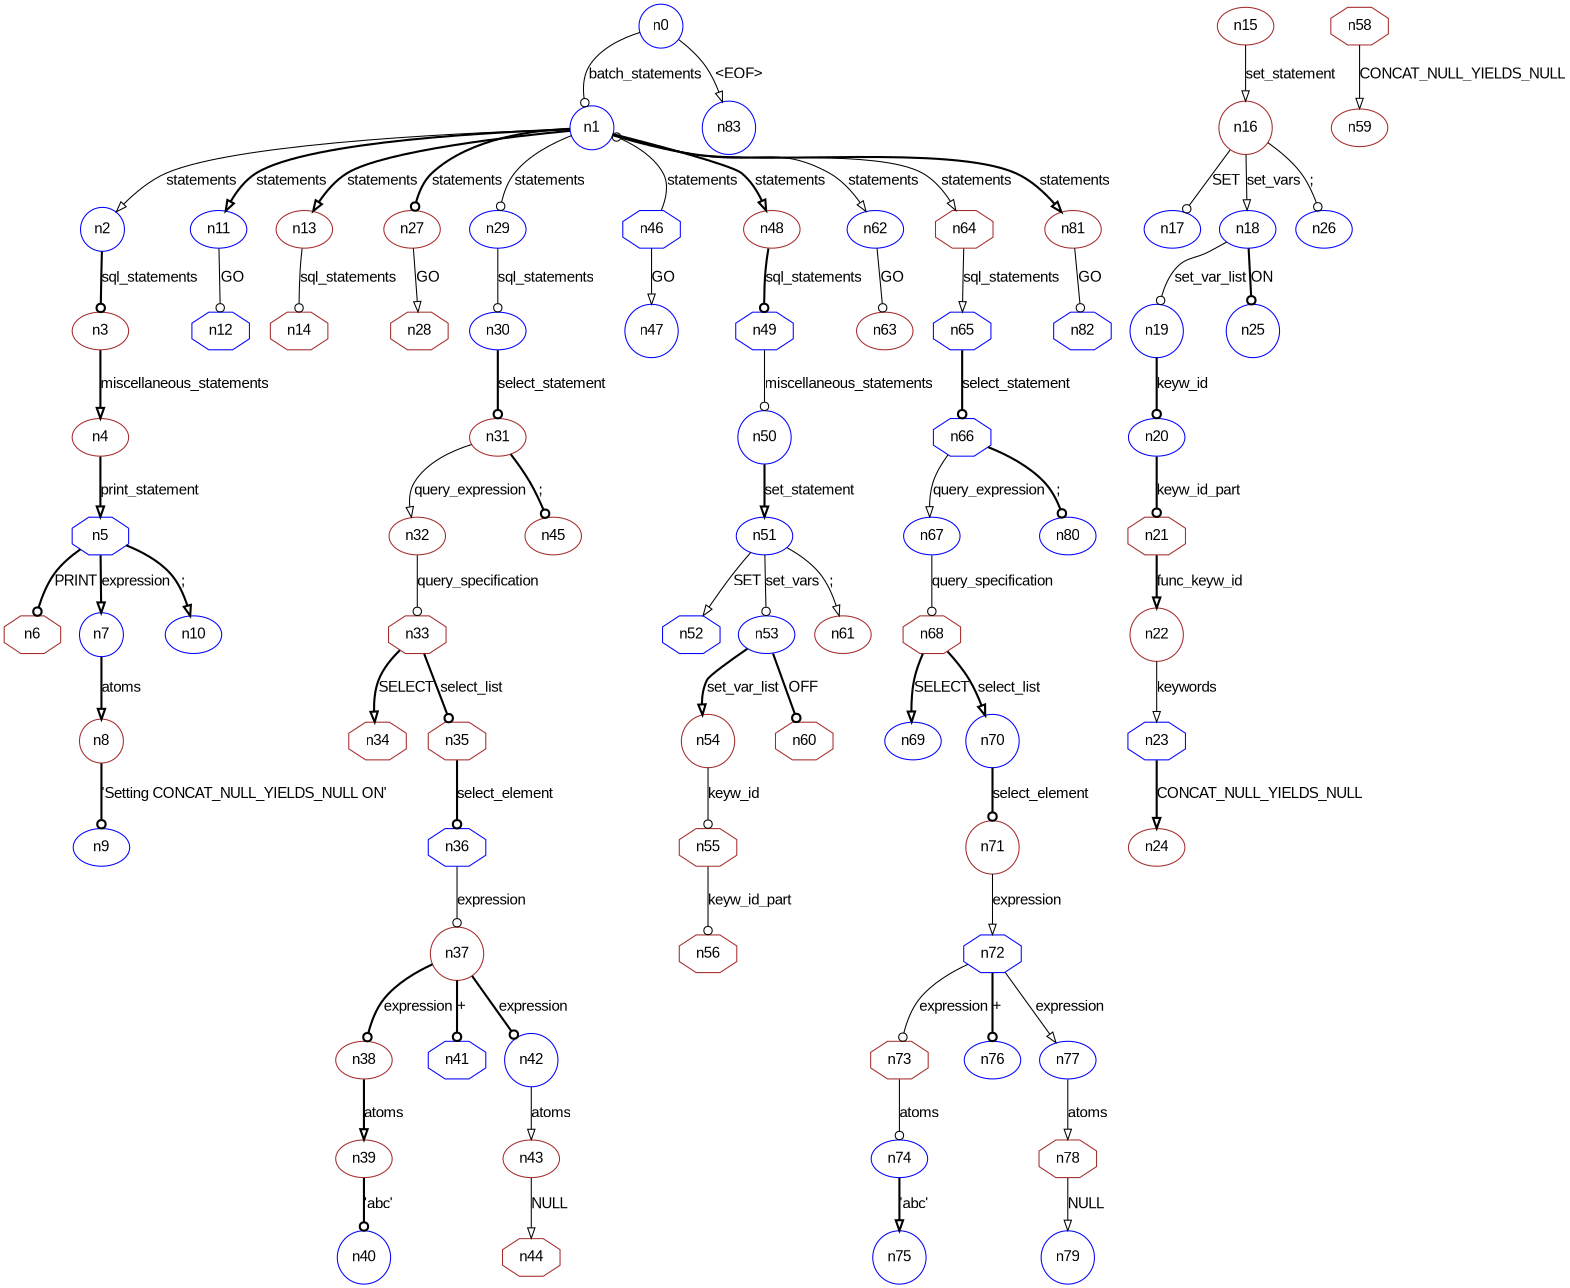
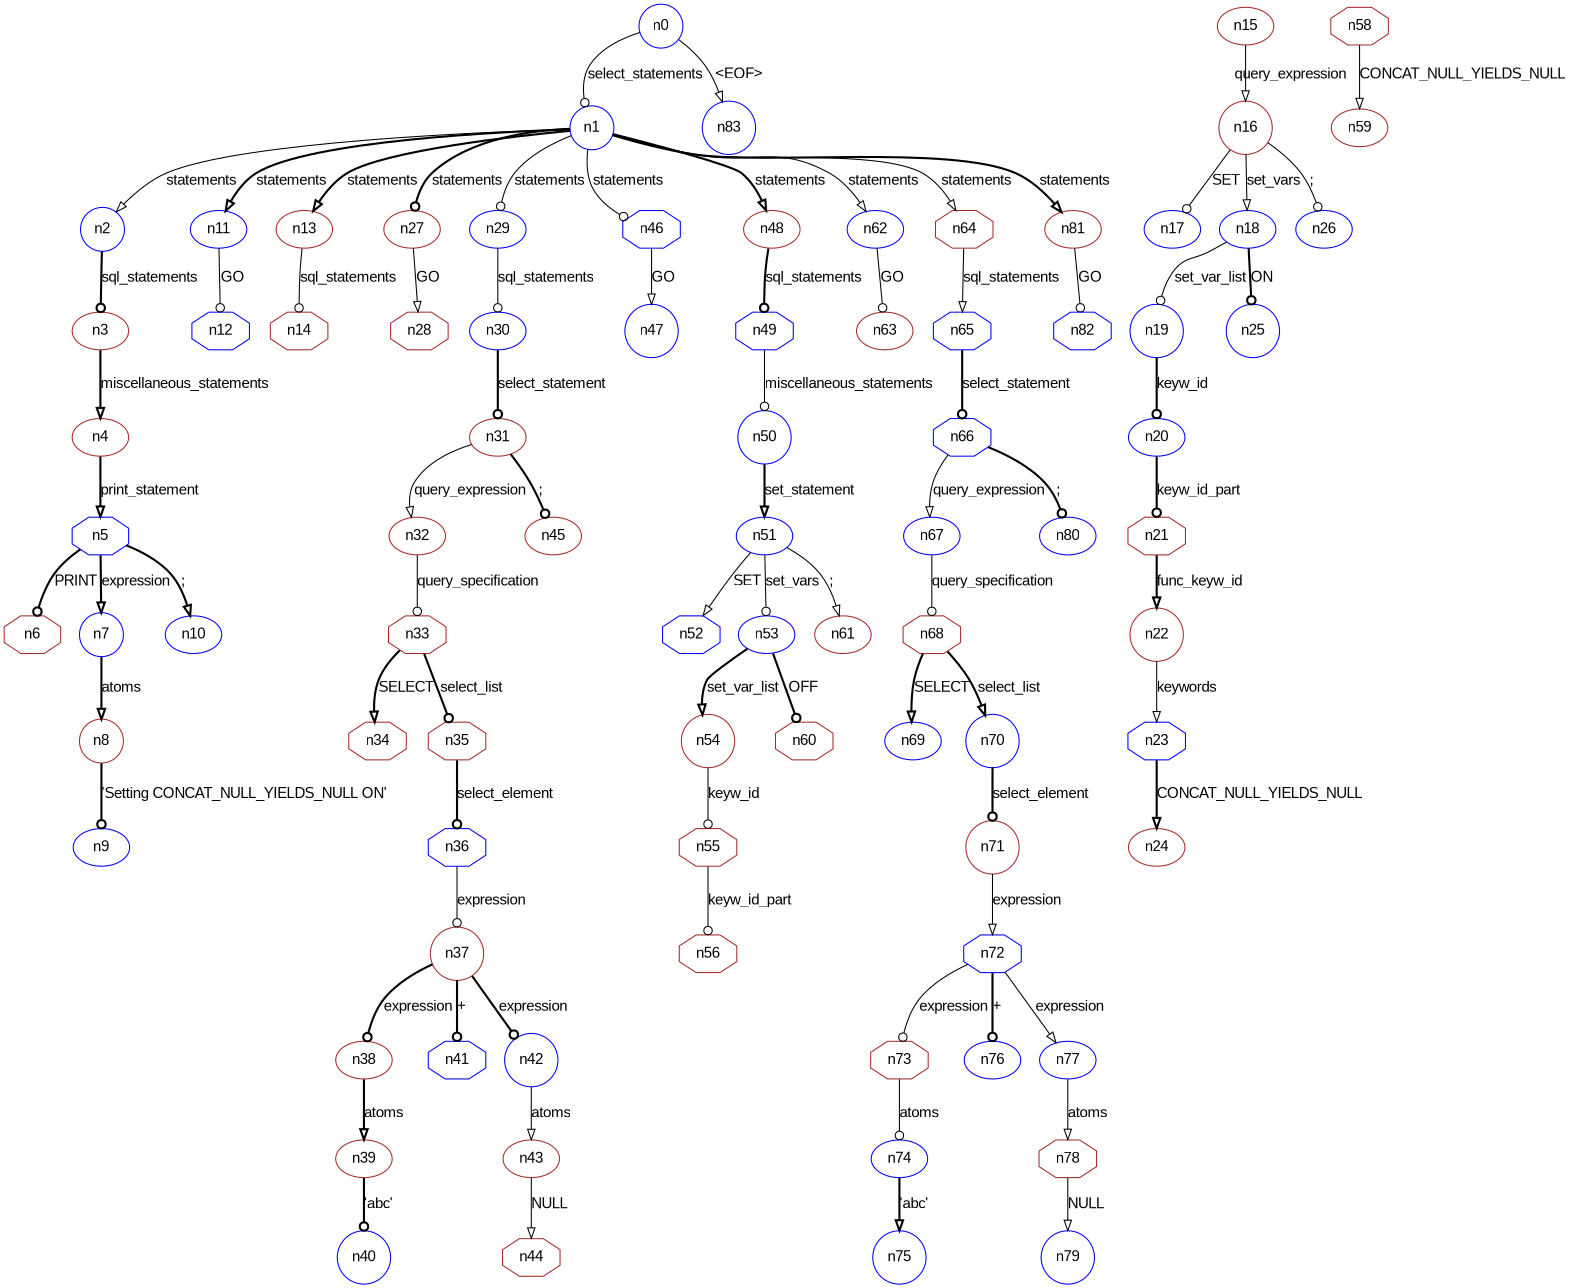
edge "n0" -> "n1": label "batch_statements" -> "select_statements"
edge "n15" -> "n16": label "set_statement" -> "query_expression"
edge "n46" -> "n1": reversed
